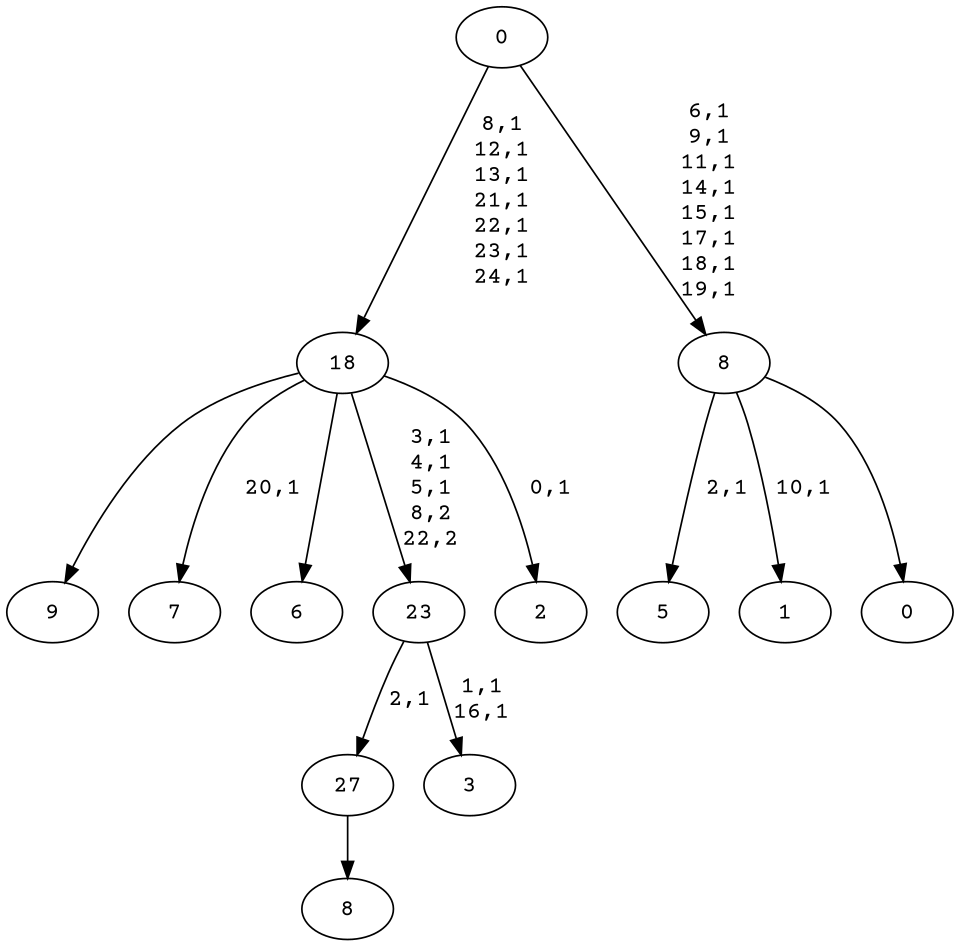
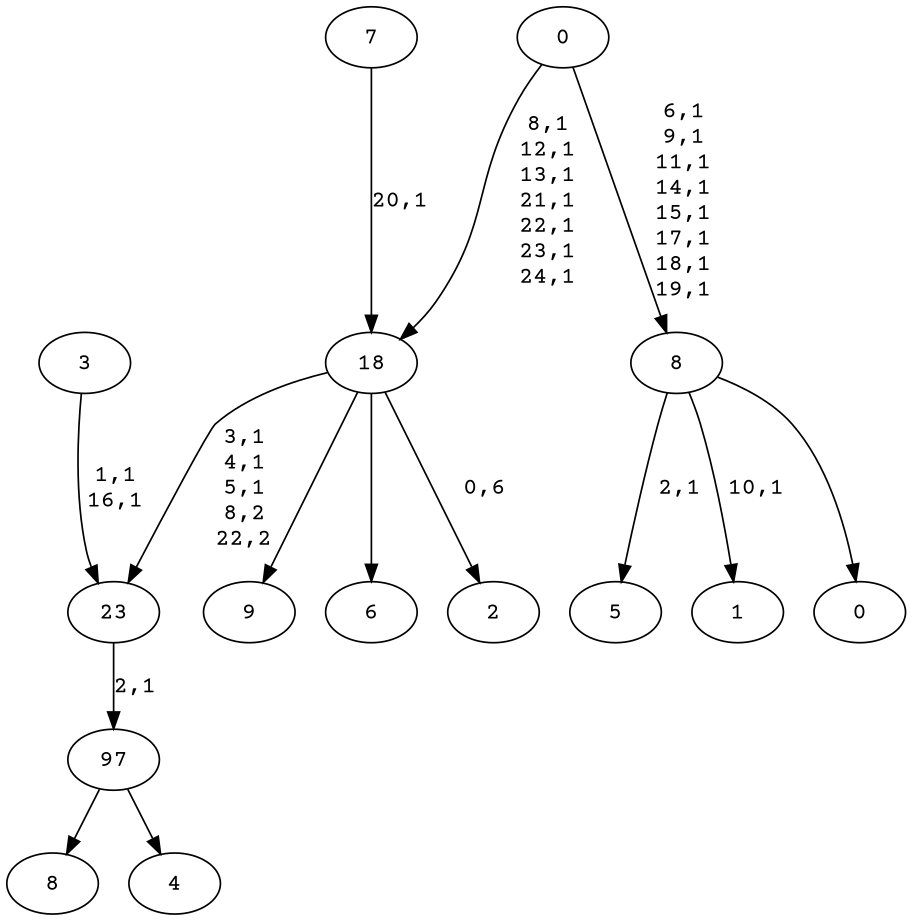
edge "18" -> "7": reversed
edge "18" -> "2": label "0,1" -> "0,6"
edge "23" -> "3": reversed
node "27": label "27" -> "97"
node "4": added
